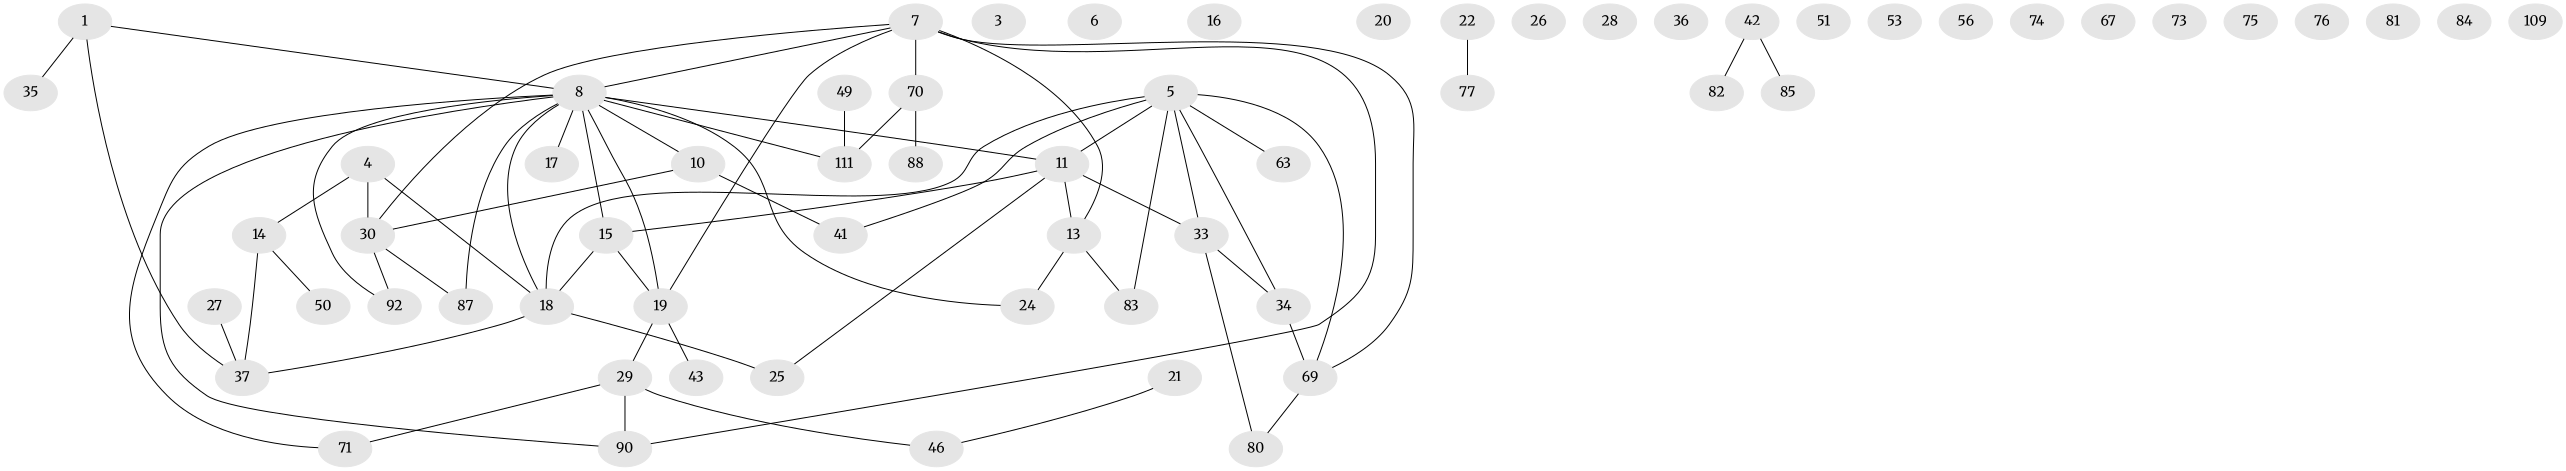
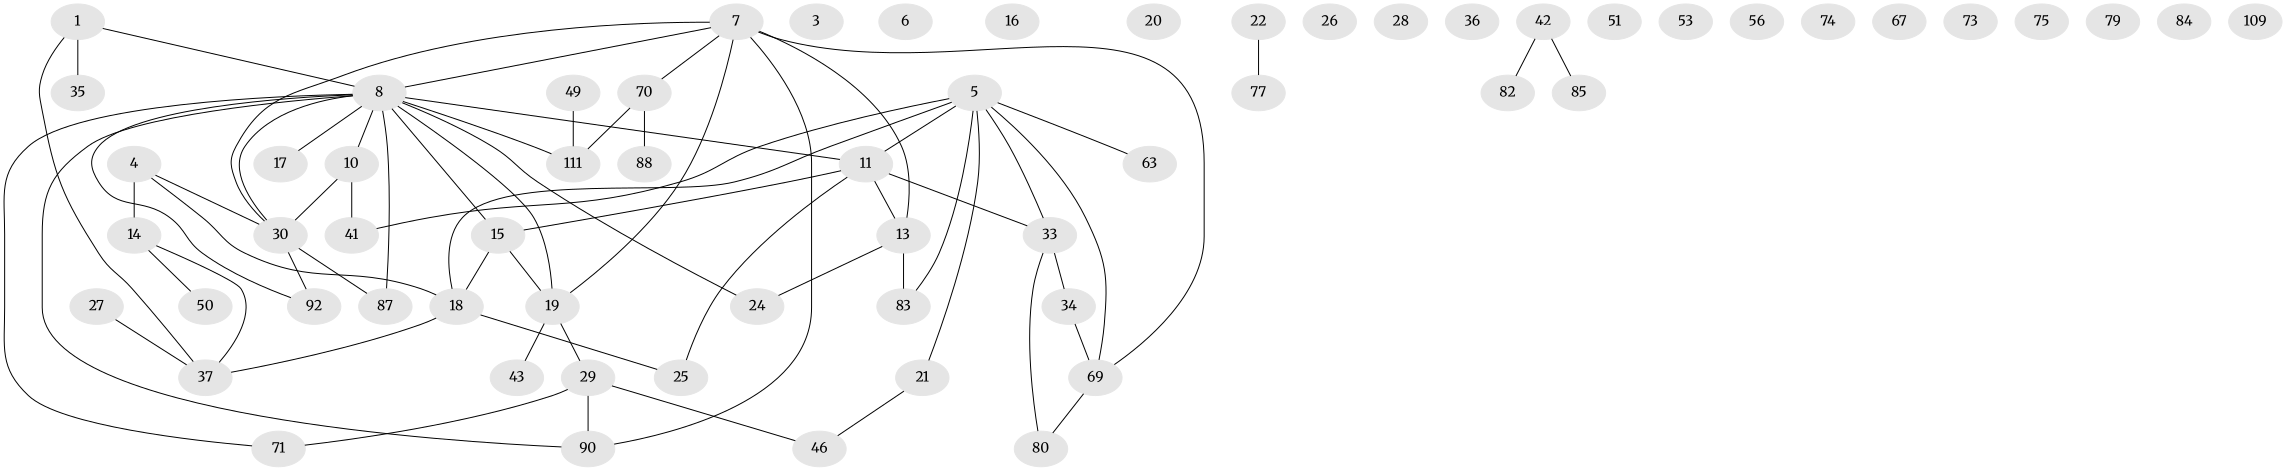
node "76": label "76" -> "79"
node "81": removed
edge "8" -- "18": now "8" -- "30"
edge "5" -- "34": now "5" -- "21"
